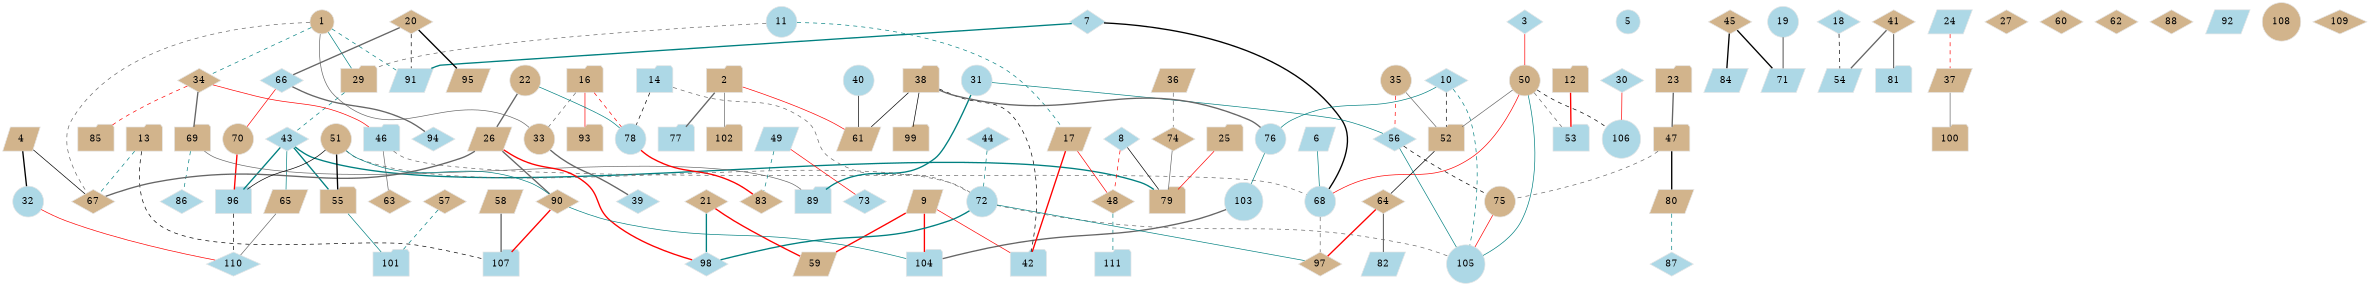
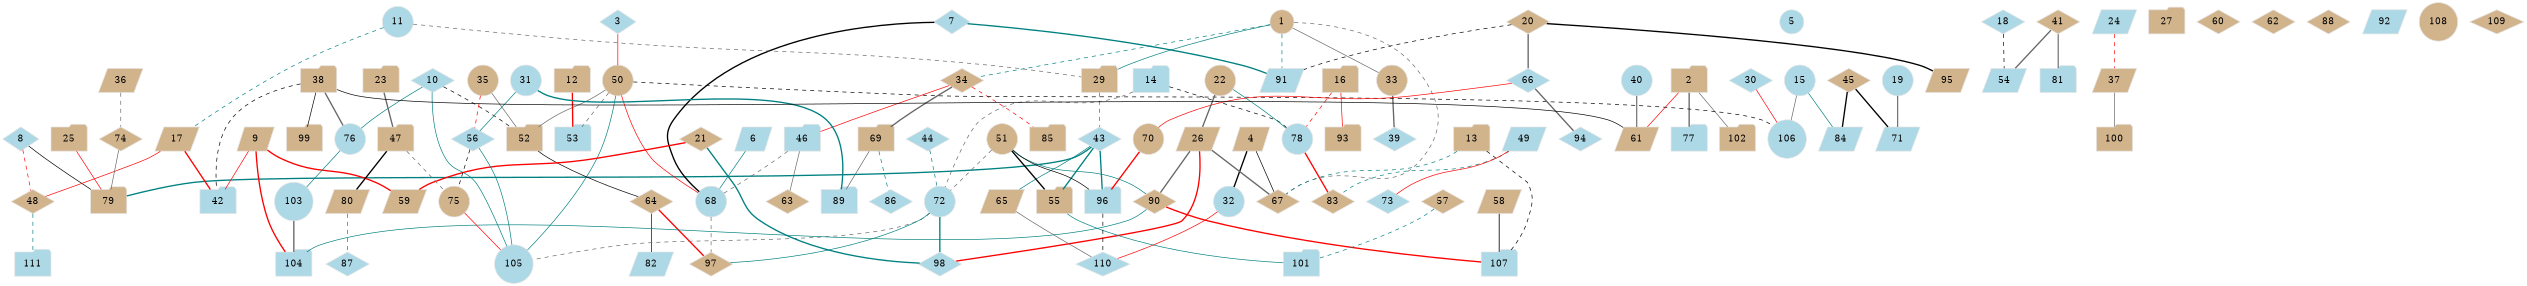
node "27": shape diamond -> folder
node "15": added
edge "16" -- "33": removed
edge "10" -- "105": style dashed -> solid
